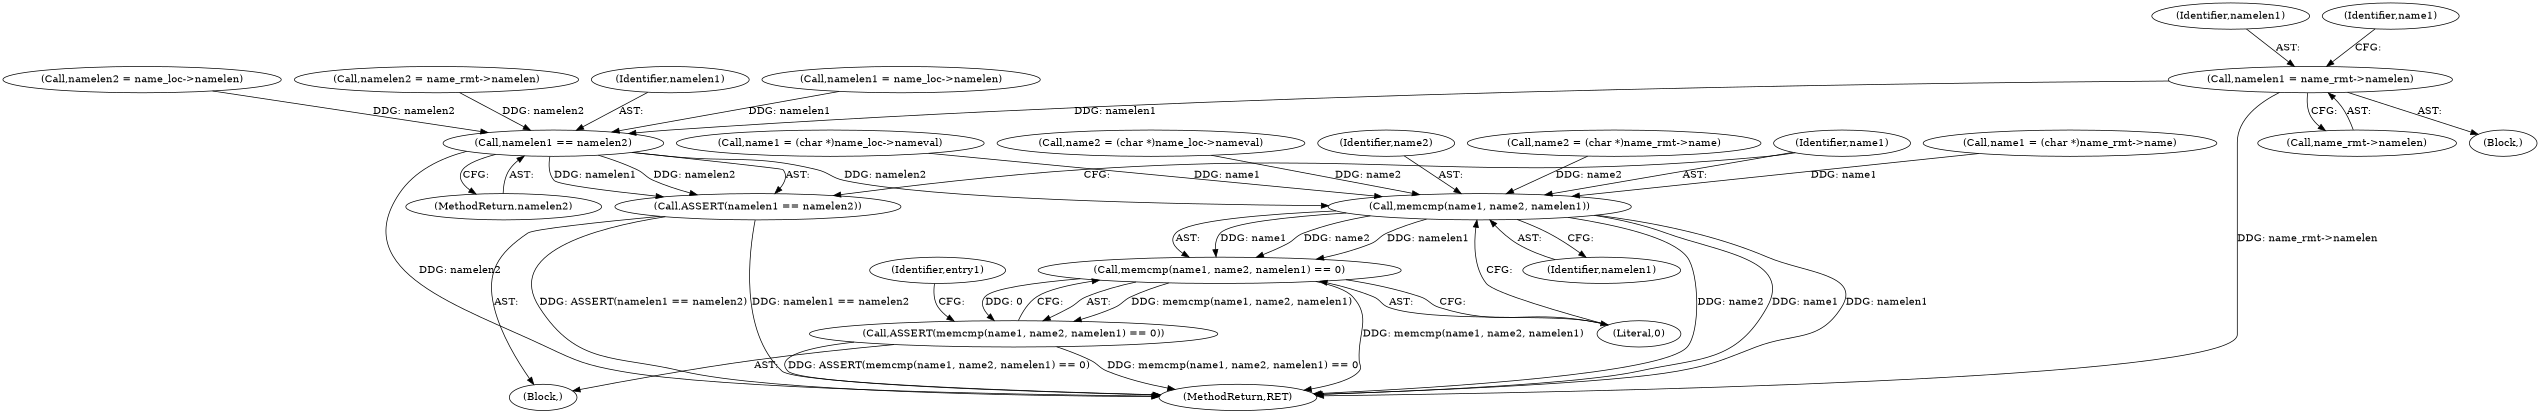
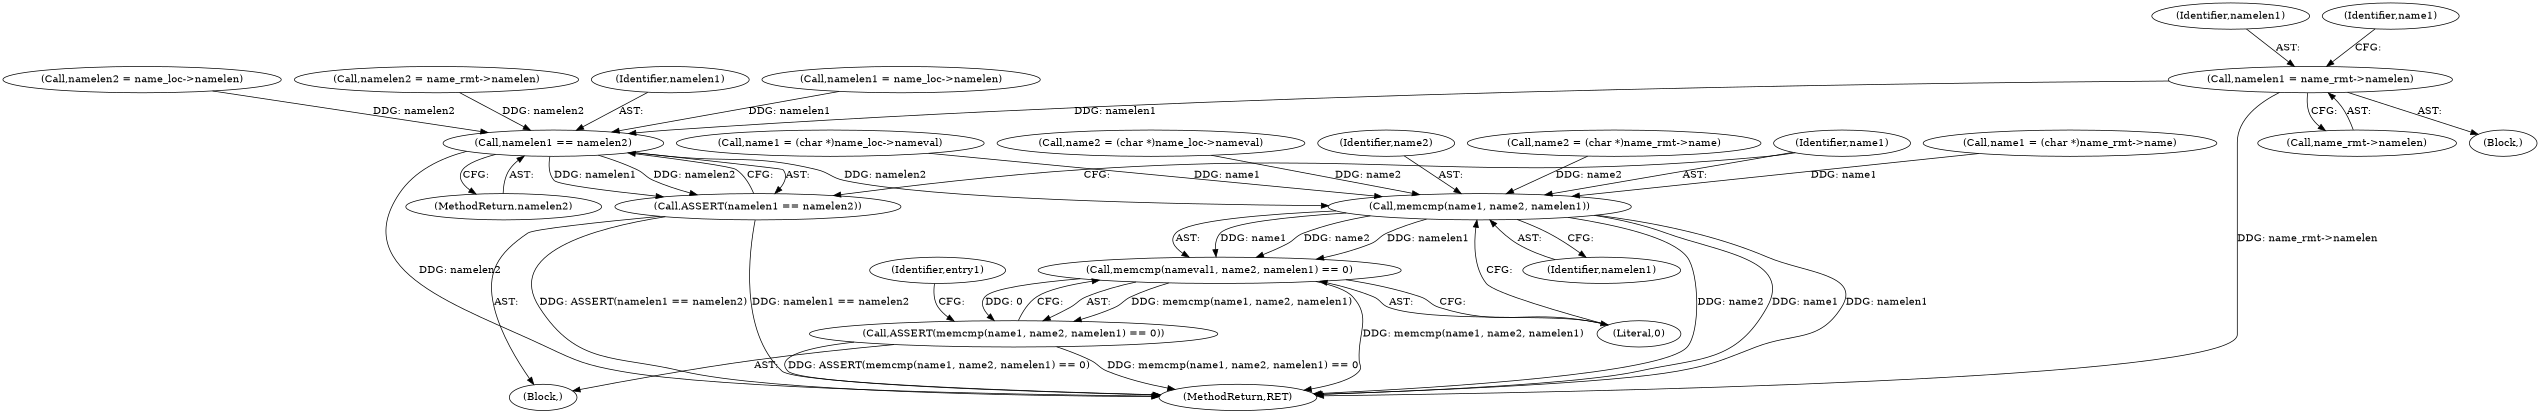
edge "(Call,ASSERT(namelen1 == namelen2))" -> "(Call,namelen1 == namelen2)": added, label "CFG:"
node "(Call,memcmp(name1, name2, namelen1) == 0)": label "(Call,memcmp(name1, name2, namelen1) == 0)" -> "(Call,memcmp(nameval1, name2, namelen1) == 0)"
